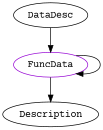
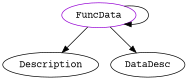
edge "DataDesc" -> "FuncData": reversed
